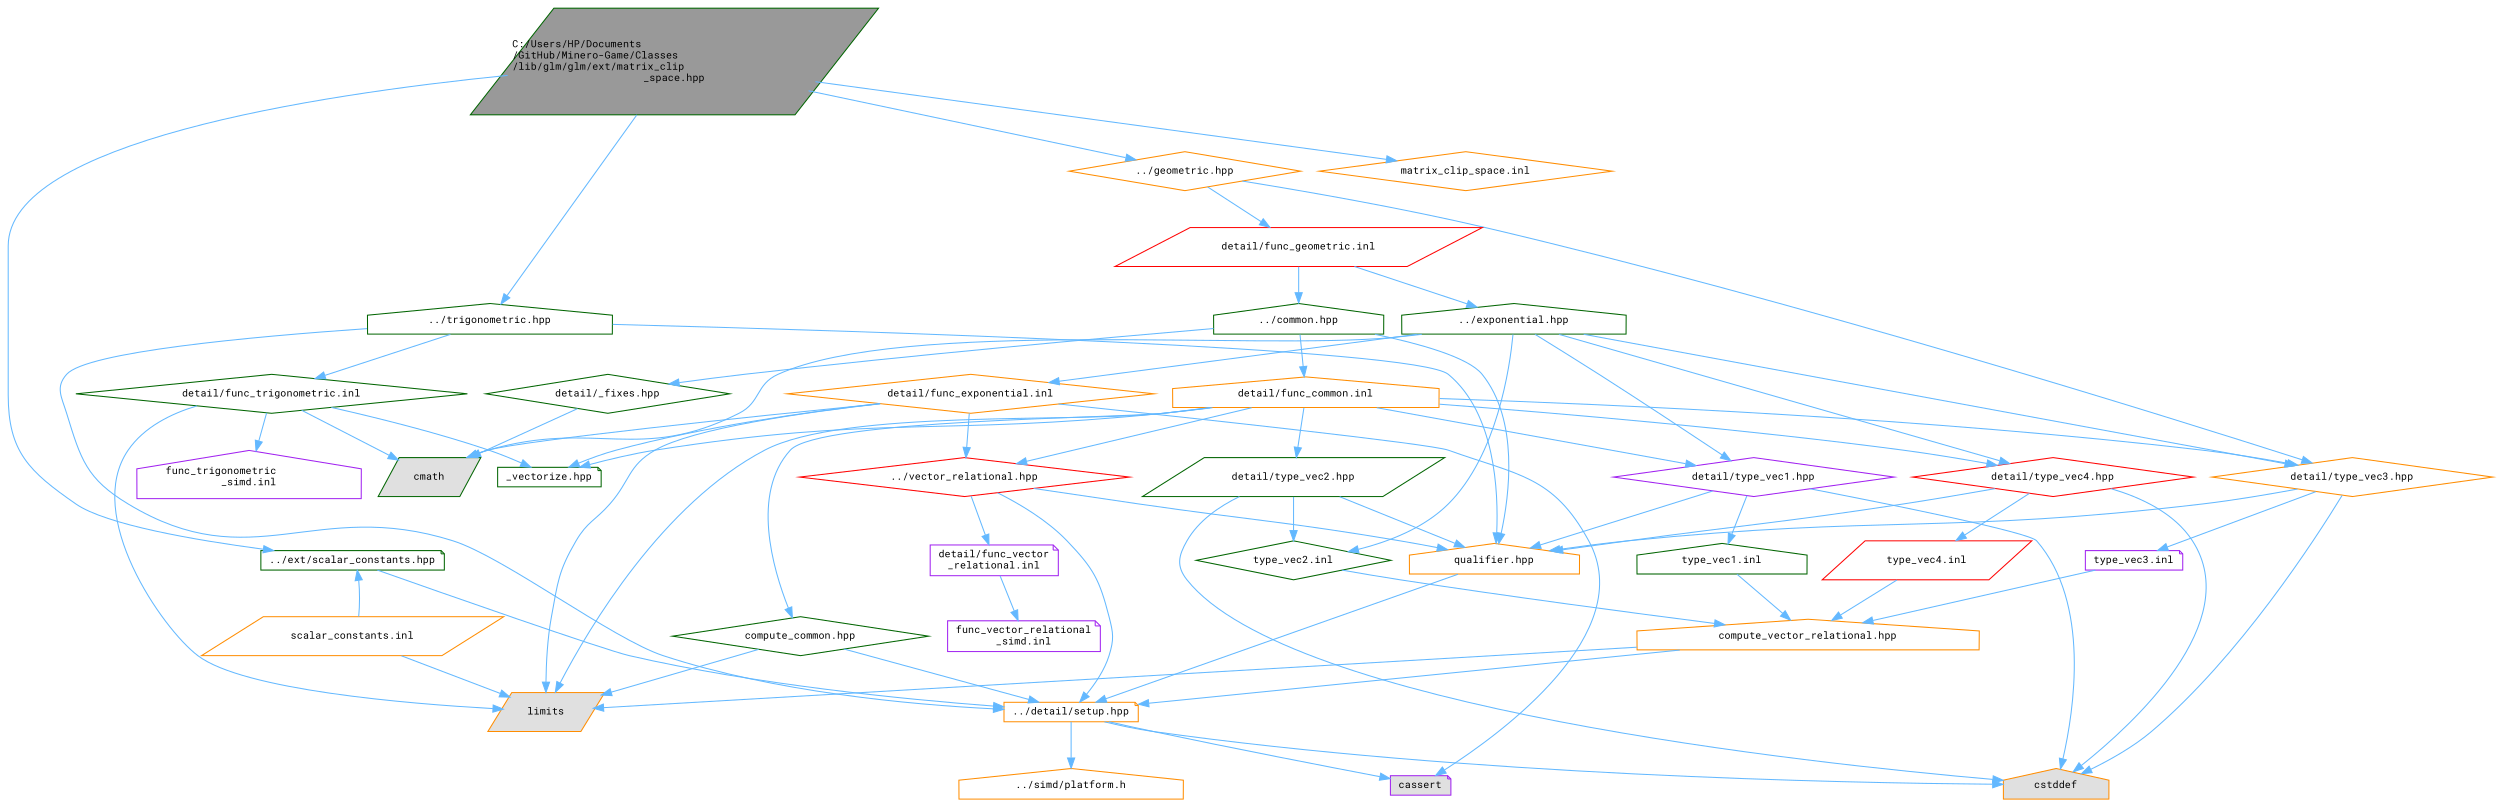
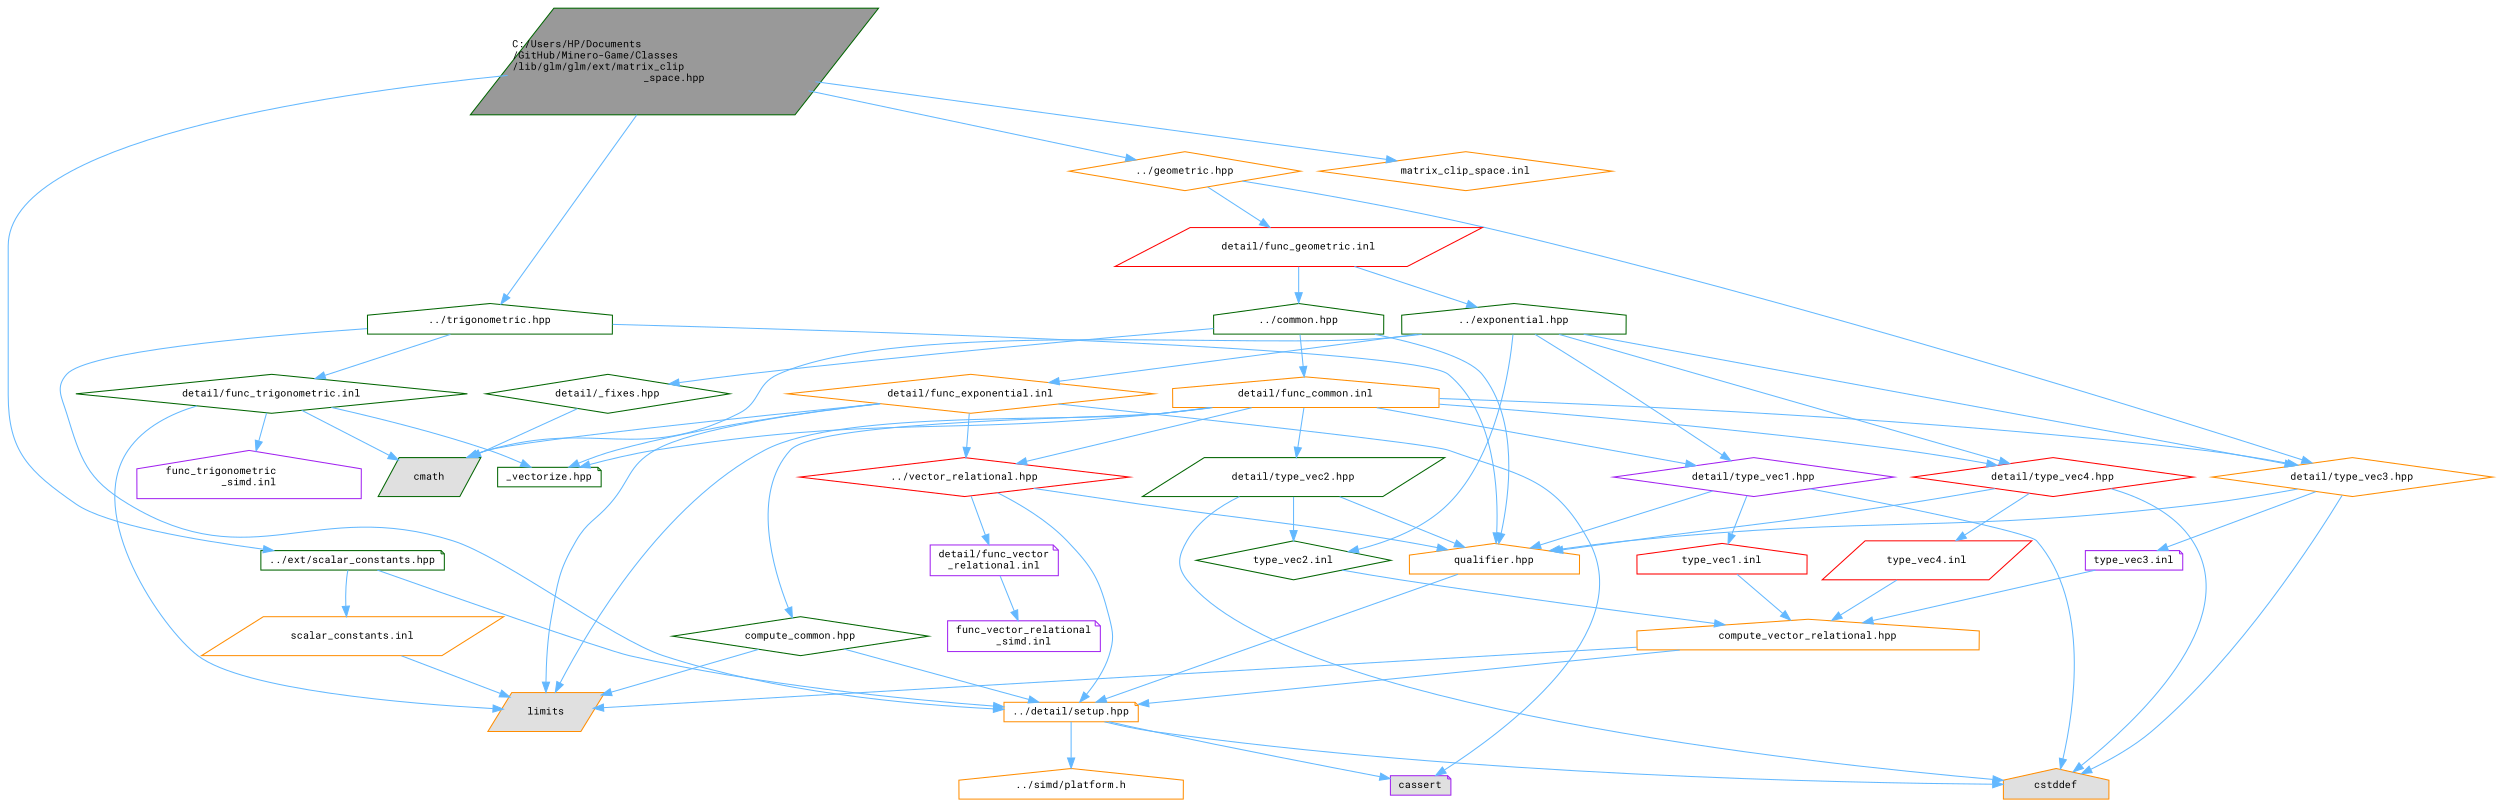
node "type_vec1.inl": color darkgreen -> red
edge "scalar_constants.inl" -> "../ext/scalar_constants.hpp": reversed
